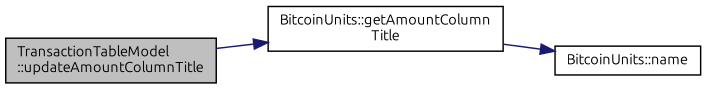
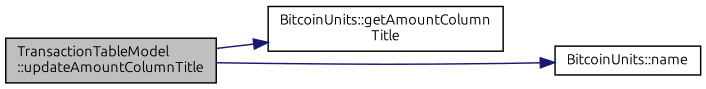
edge "BitcoinUnits::getAmountColumn Title" -> "BitcoinUnits::name": now "TransactionTableModel ::updateAmountColumnTitle" -> "BitcoinUnits::name"
